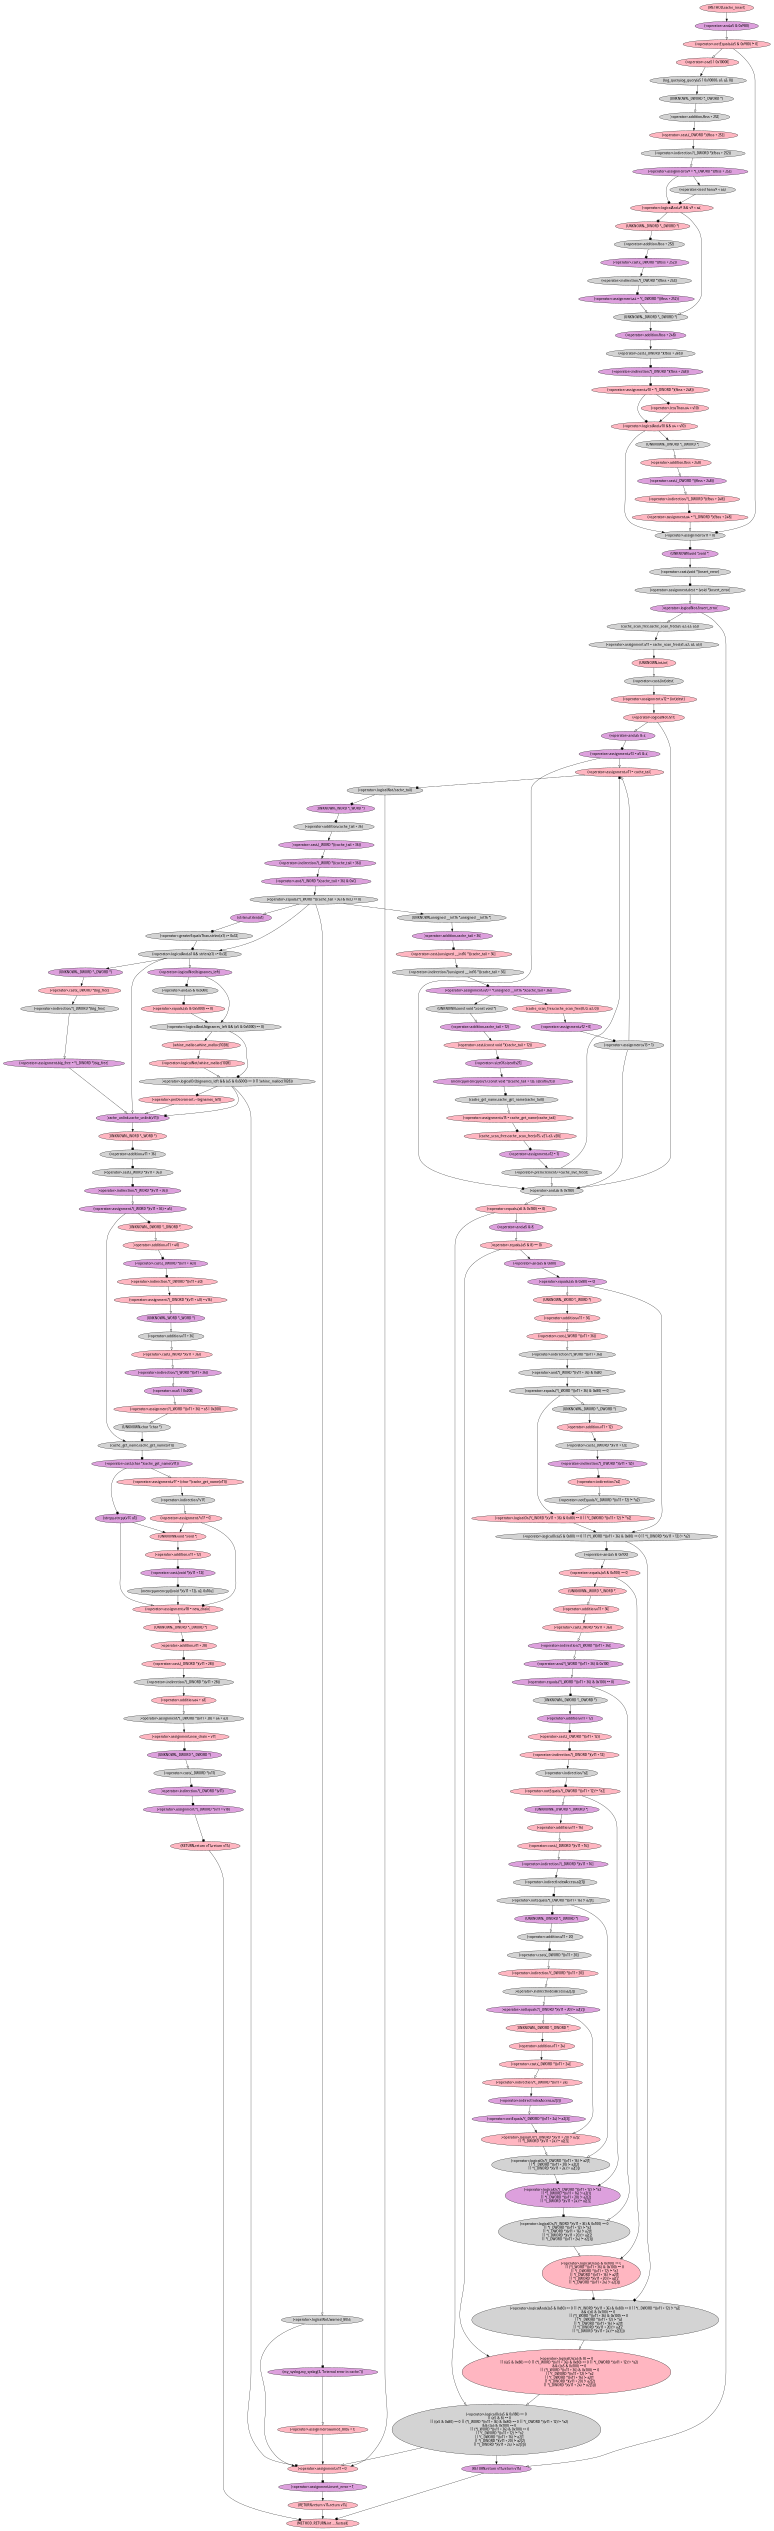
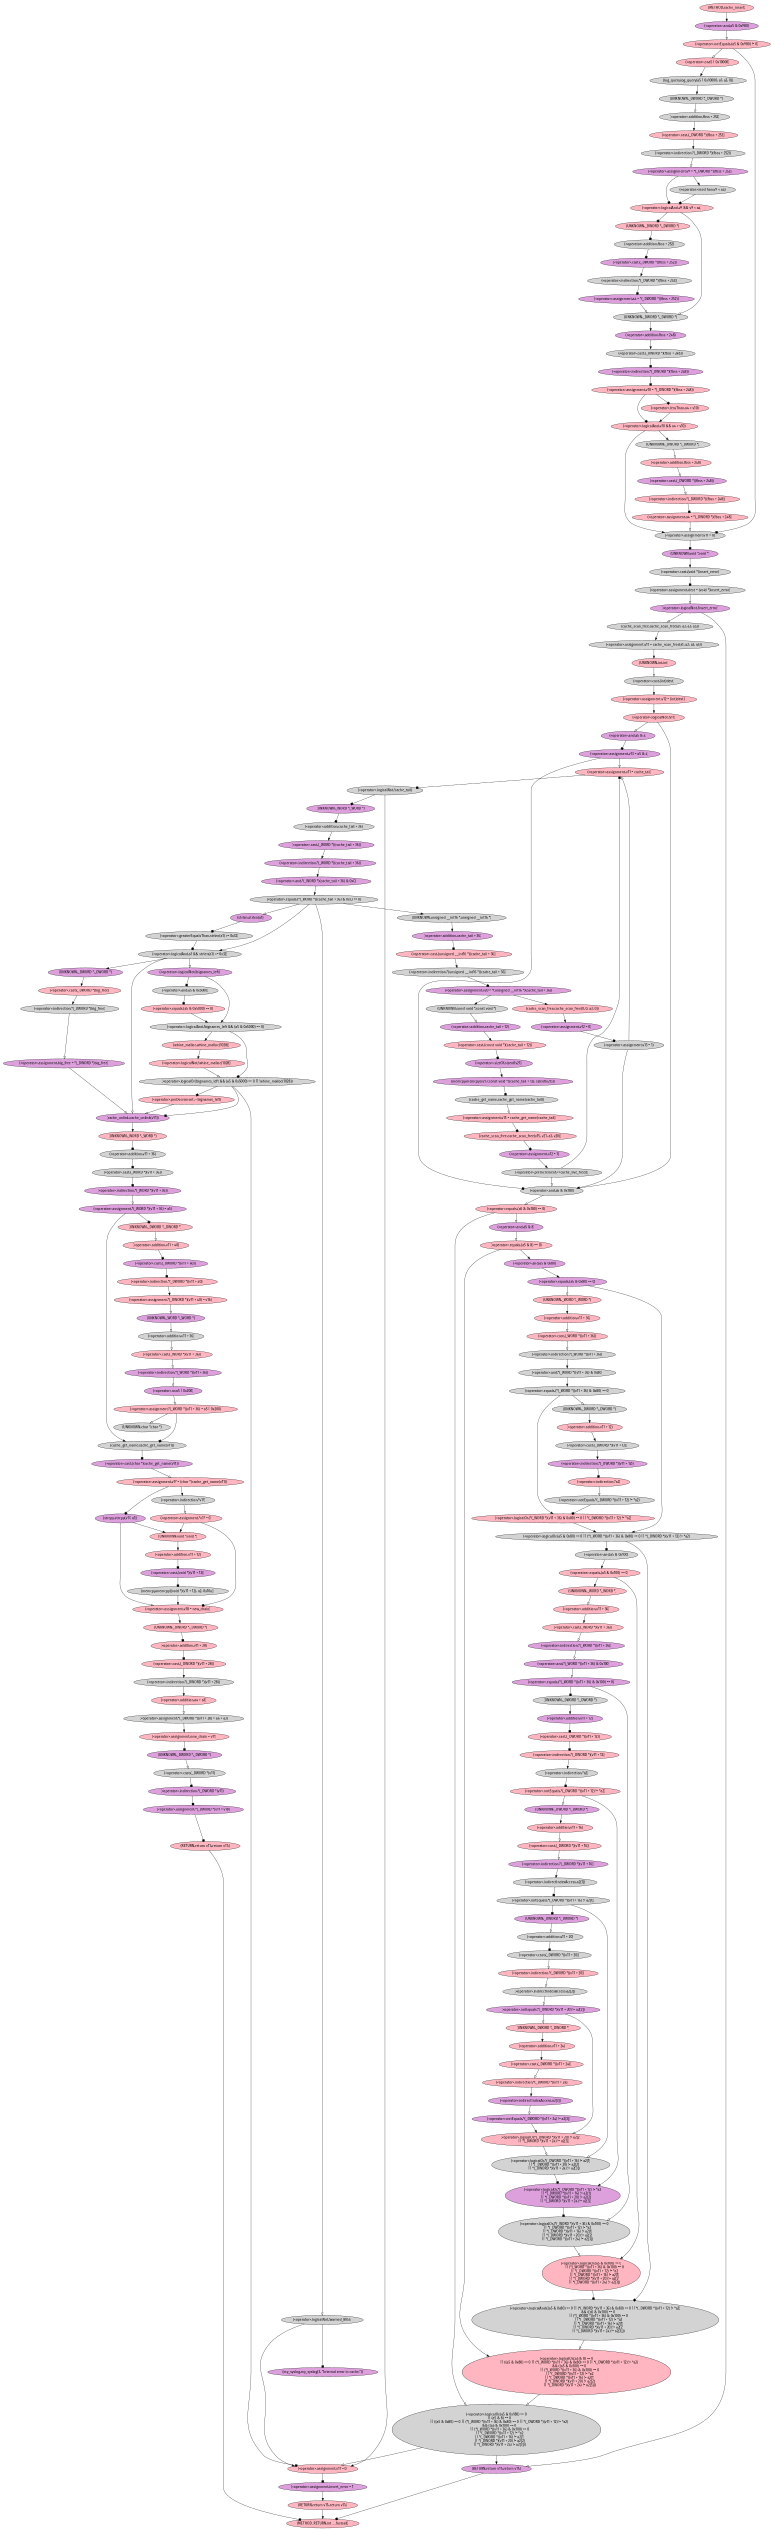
edge "(UNKNOWN,char *,char *)" -> "(cache_get_name,cache_get_name(v11))": now "(<operator>.assignment,*(_WORD *)(v11 + 36) = a5 | 0x200)" -> "(cache_get_name,cache_get_name(v11))"
edge "(<operator>.cast,(char *)cache_get_name(v11))" -> "(strcpy,strcpy(v17, a1))": now "(<operator>.assignment,v17 = (char *)cache_get_name(v11))" -> "(strcpy,strcpy(v17, a1))"
node "(<operator>.assignment,warned_8055 = 1)": removed
